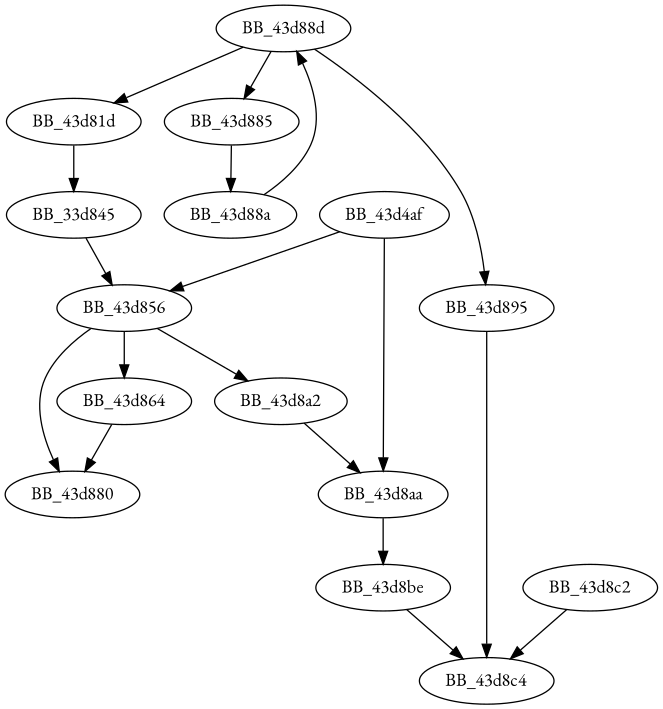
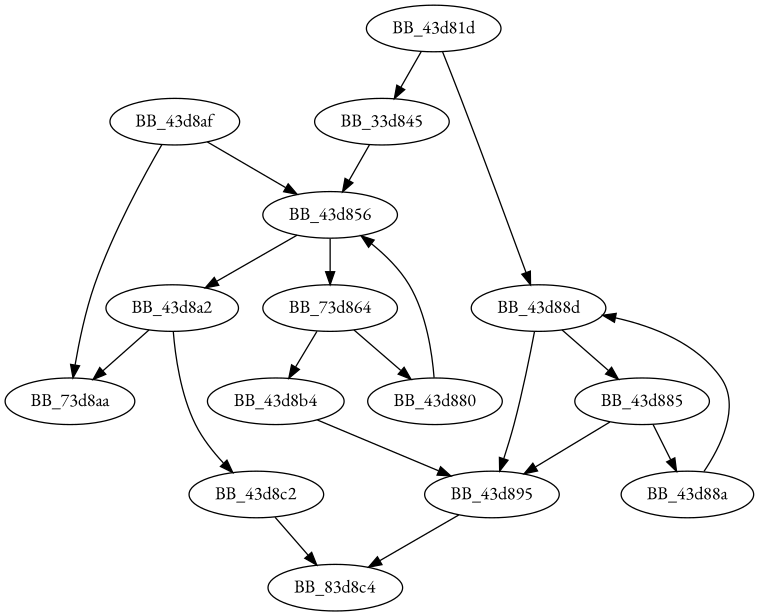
edge "BB_43d88d" -> "BB_43d81d": reversed
node "BB_43d4af": label "BB_43d4af" -> "BB_43d8af"
edge "BB_43d856" -> "BB_43d880": reversed
node "BB_43d864": label "BB_43d864" -> "BB_73d864"
node "BB_43d8b4": added
edge "BB_43d8a2" -> "BB_43d8c2": added
edge "BB_43d885" -> "BB_43d895": added
node "BB_43d8aa": label "BB_43d8aa" -> "BB_73d8aa"
node "BB_43d8be": removed
node "BB_43d8c4": label "BB_43d8c4" -> "BB_83d8c4"
